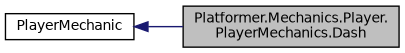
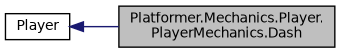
node "PlayerMechanic": label "PlayerMechanic" -> "Player"
